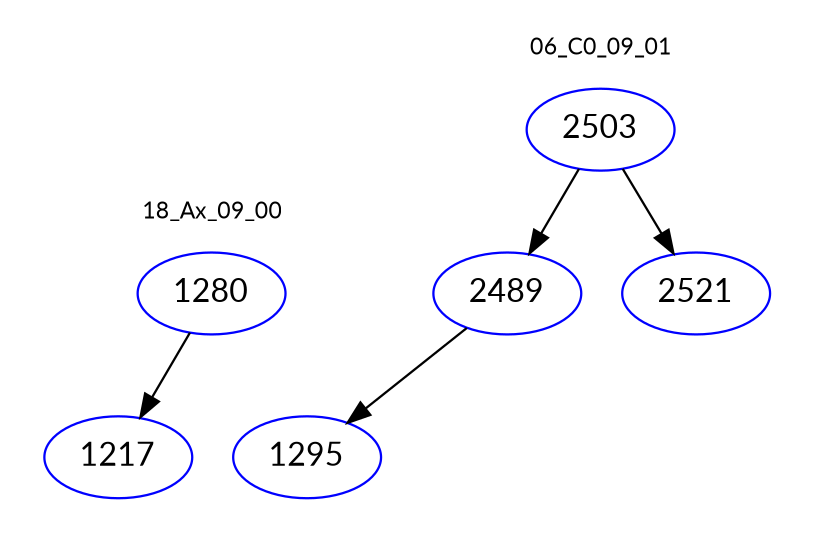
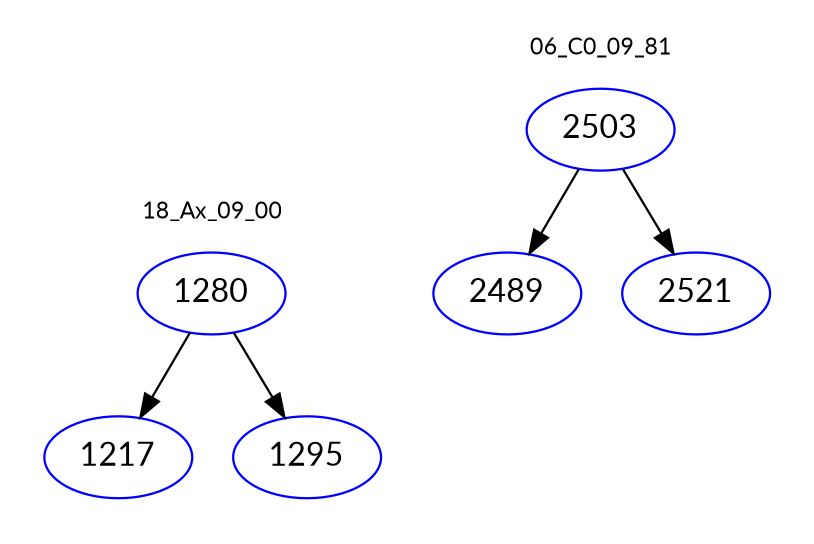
cluster "06_C0_09_01": label "06_C0_09_01" -> "06_C0_09_81"
edge "2489" -> "1295": now "1280" -> "1295"
